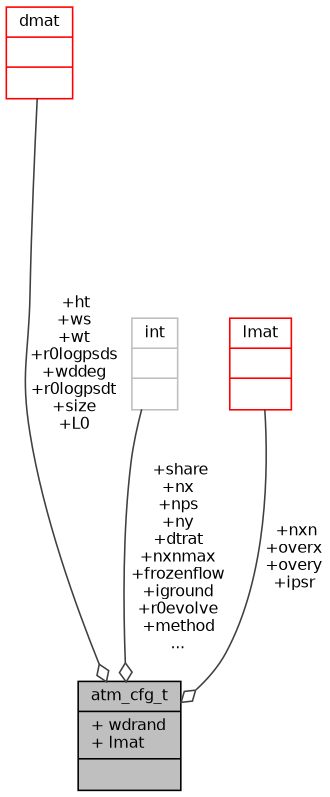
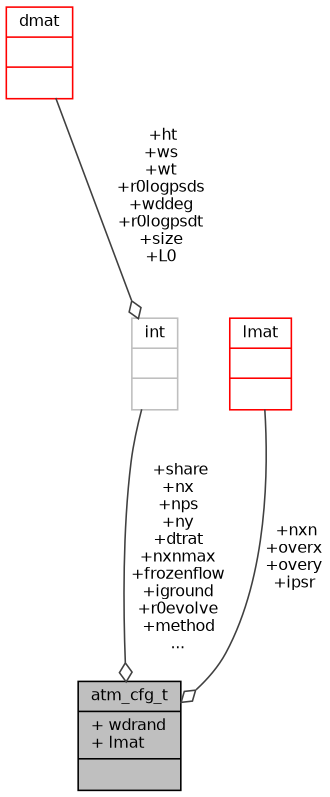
edge "dmat" -> "atm_cfg_t": now "dmat" -> "int"
